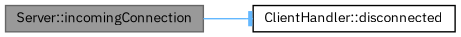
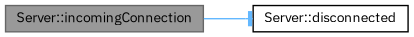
node "ClientHandler::disconnected": label "ClientHandler::disconnected" -> "Server::disconnected"
